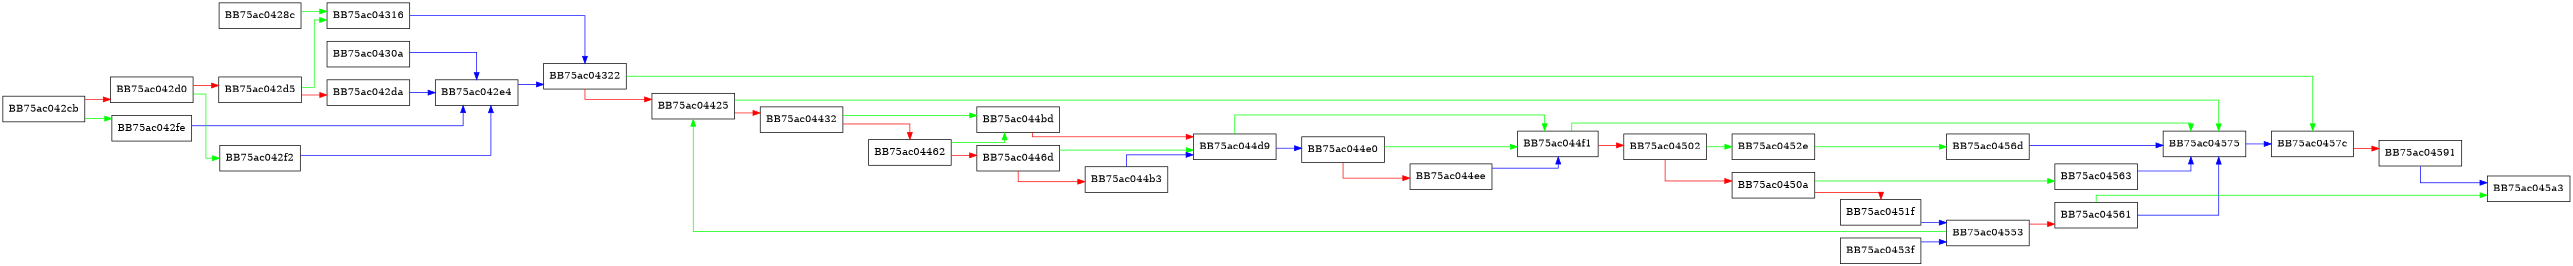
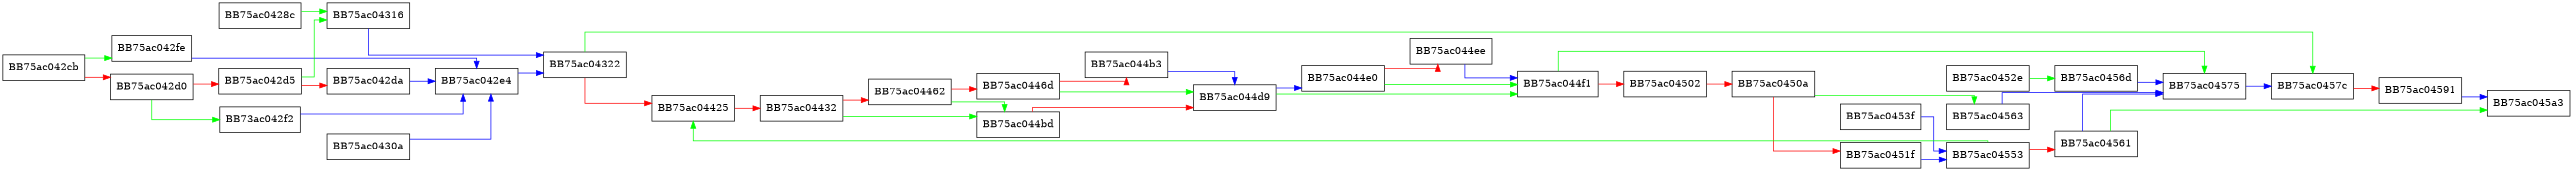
edge "BB75ac04425" -> "BB75ac04575": removed
edge "BB75ac04502" -> "BB75ac0452e": removed
node "BB75ac042f2": label "BB75ac042f2" -> "BB73ac042f2"
